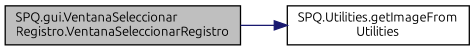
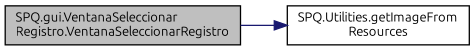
node "SPQ.Utilities.getImageFrom Utilities": label "SPQ.Utilities.getImageFrom Utilities" -> "SPQ.Utilities.getImageFrom Resources"
